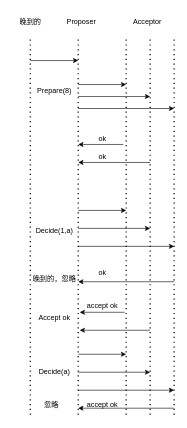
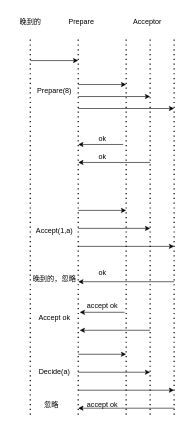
node "Proposer": label "Proposer" -> "Prepare"
node "Decide(1,a)": label "Decide(1,a)" -> "Accept(1,a)"
